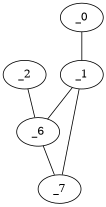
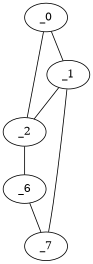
edge "_0" -- "_2": added
edge "_1" -- "_6": now "_1" -- "_2"
